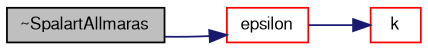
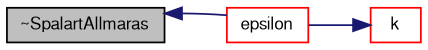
edge "~SpalartAllmaras" -> "epsilon": reversed
